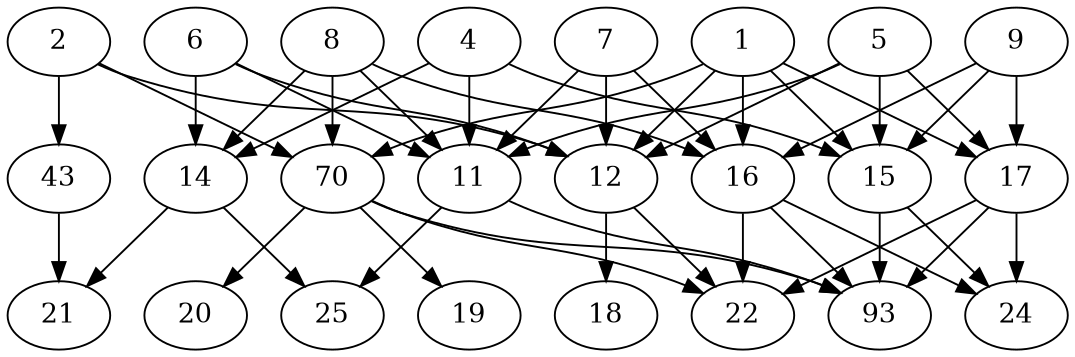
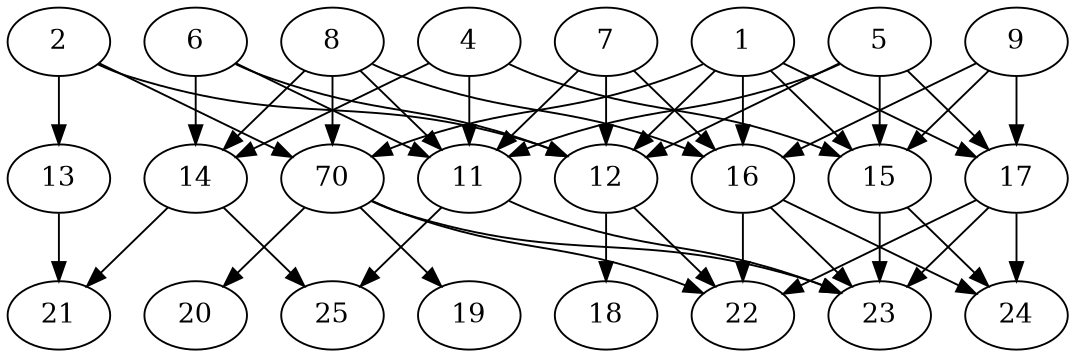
node "43": label "43" -> "13"
node "93": label "93" -> "23"
